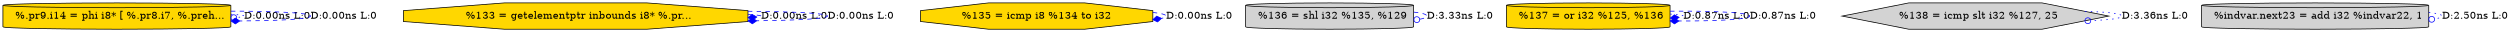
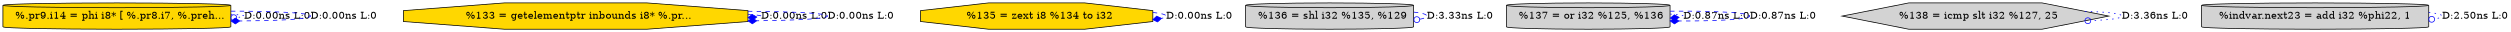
node "%135 = icmp i8 %134 to i32": label "%135 = icmp i8 %134 to i32" -> "%135 = zext i8 %134 to i32"
node "%137 = or i32 %125, %136": fillcolor gold -> lightgrey
node "%indvar.next23 = add i32 %indvar22, 1": label "%indvar.next23 = add i32 %indvar22, 1" -> "%indvar.next23 = add i32 %phi22, 1"
